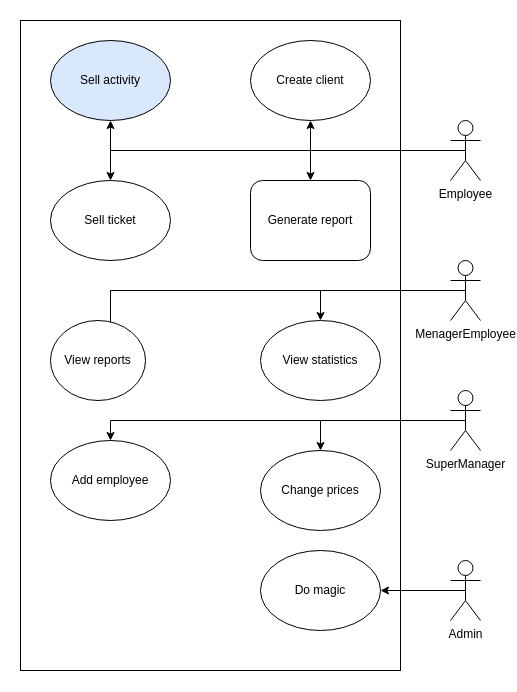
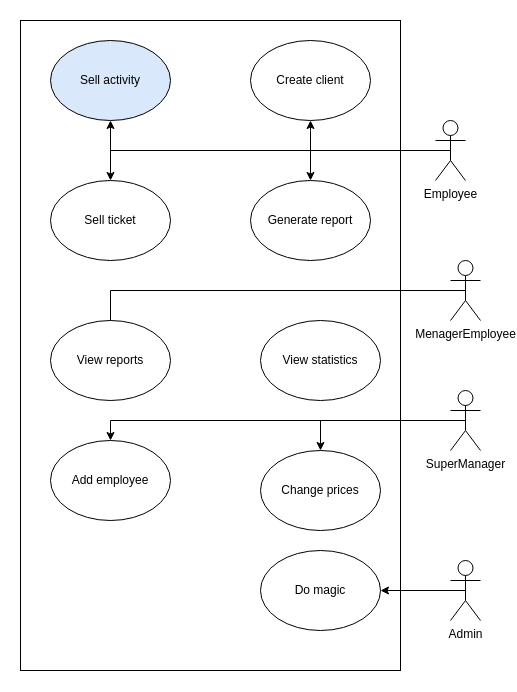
node "Employee": moved (466, 151) -> (451, 151)
node "Generate report": shape rounded rectangle -> ellipse
edge "MenagerEmployee" -> "View statistics": removed
node "View reports": size 95x80 -> 120x80
